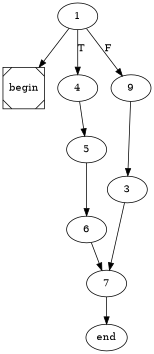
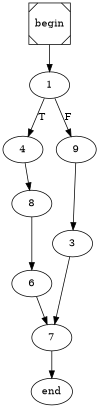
edge "1" -> "begin": reversed
node "5": label "5" -> "8"
